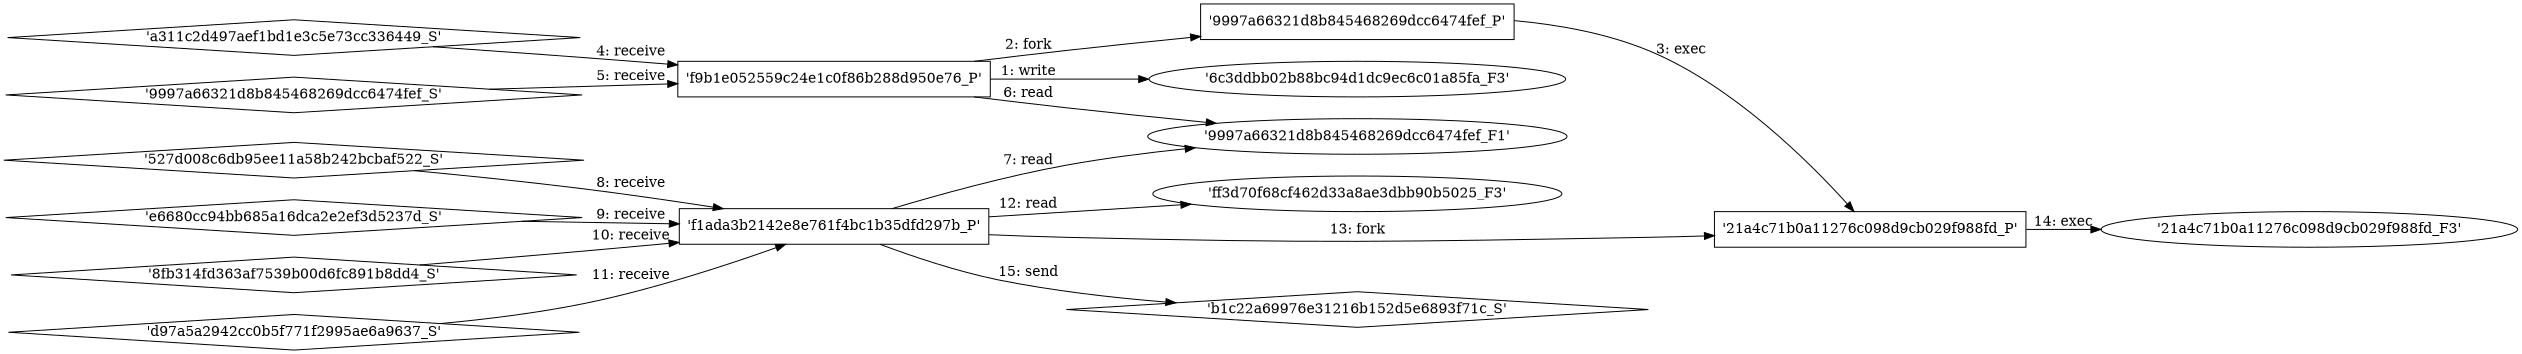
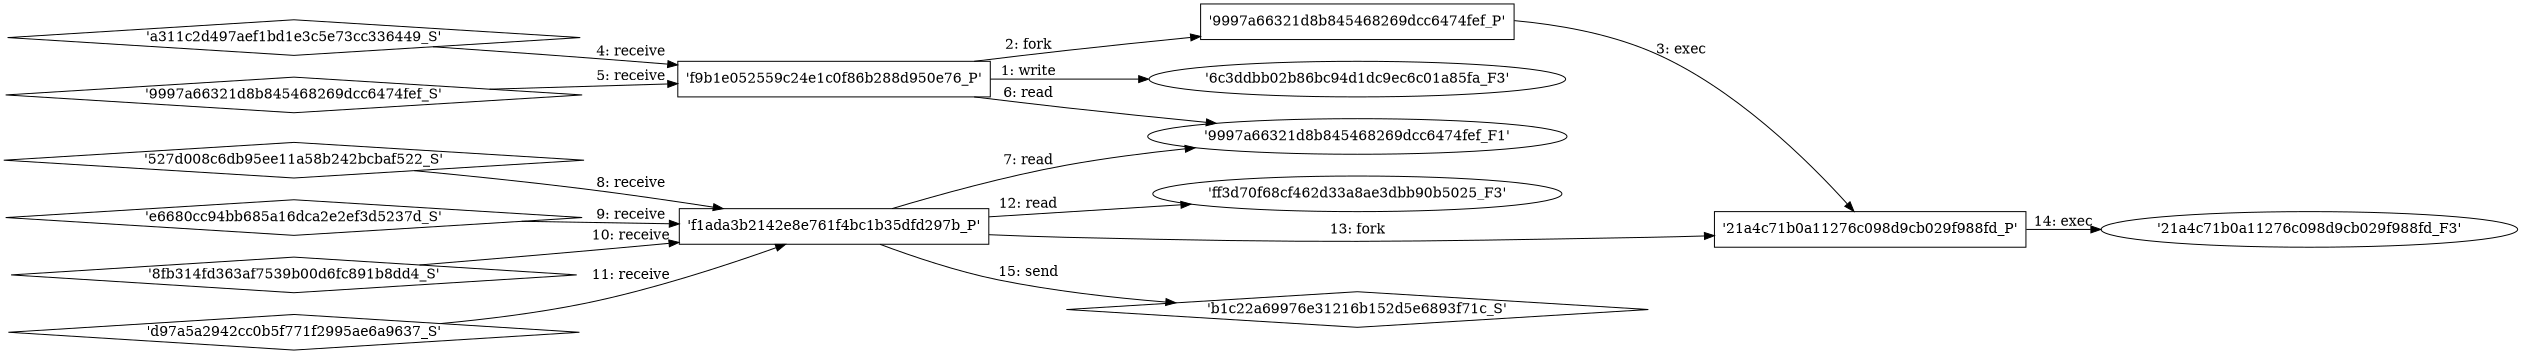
node "'6c3ddbb02b88bc94d1dc9ec6c01a85fa_F3'": label "'6c3ddbb02b88bc94d1dc9ec6c01a85fa_F3'" -> "'6c3ddbb02b86bc94d1dc9ec6c01a85fa_F3'"
